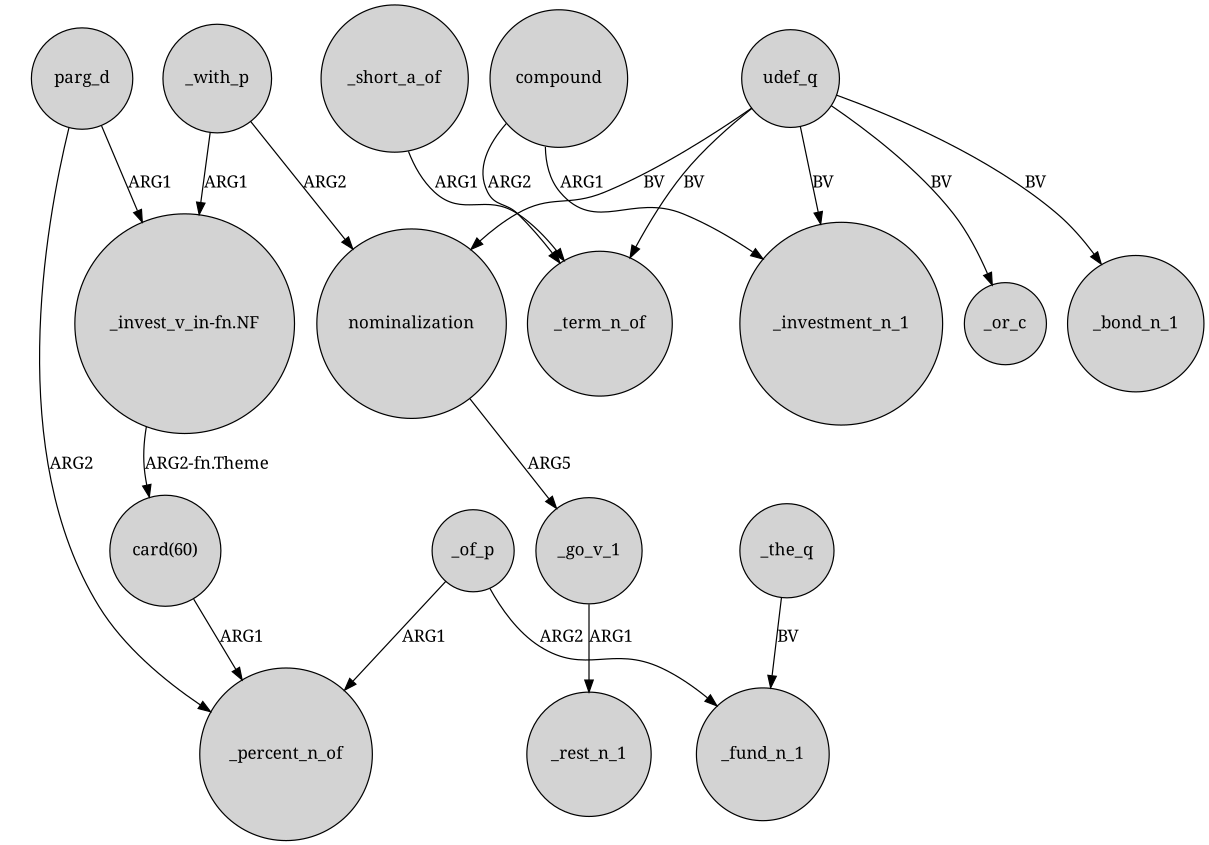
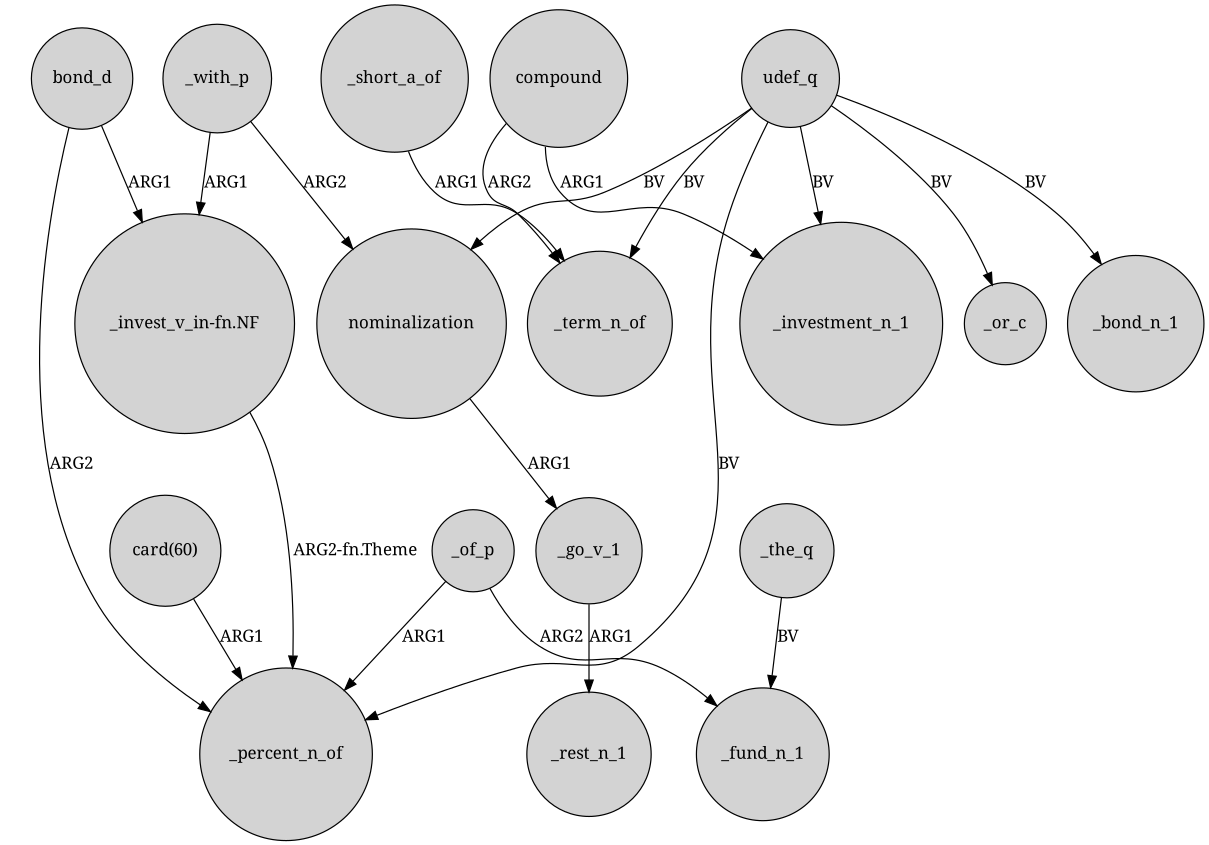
node "parg_d": label "parg_d" -> "bond_d"
edge "_invest_v_in-fn.NF" -> "card(60)": now "_invest_v_in-fn.NF" -> "_percent_n_of"
edge "nominalization" -> "_go_v_1": label "ARG5" -> "ARG1"
edge "udef_q" -> "_percent_n_of": added, label "BV"
